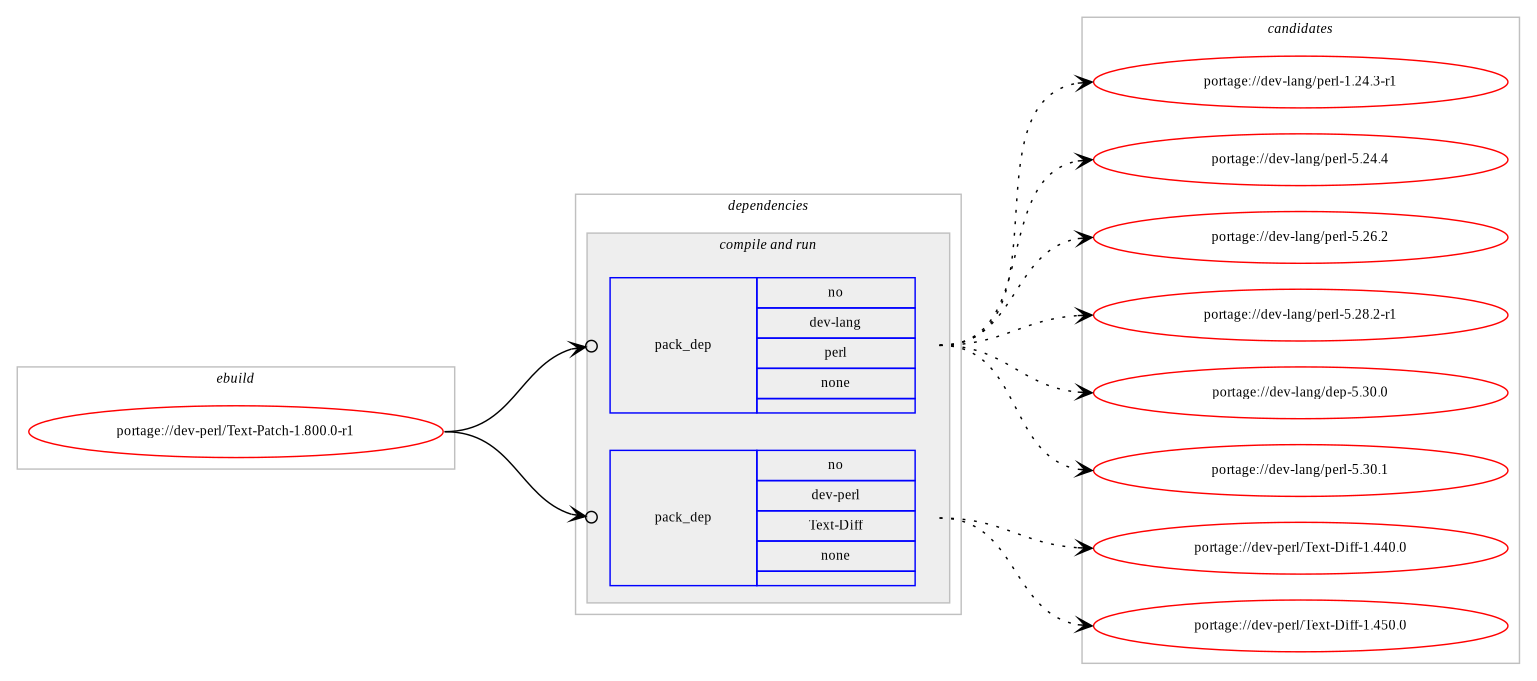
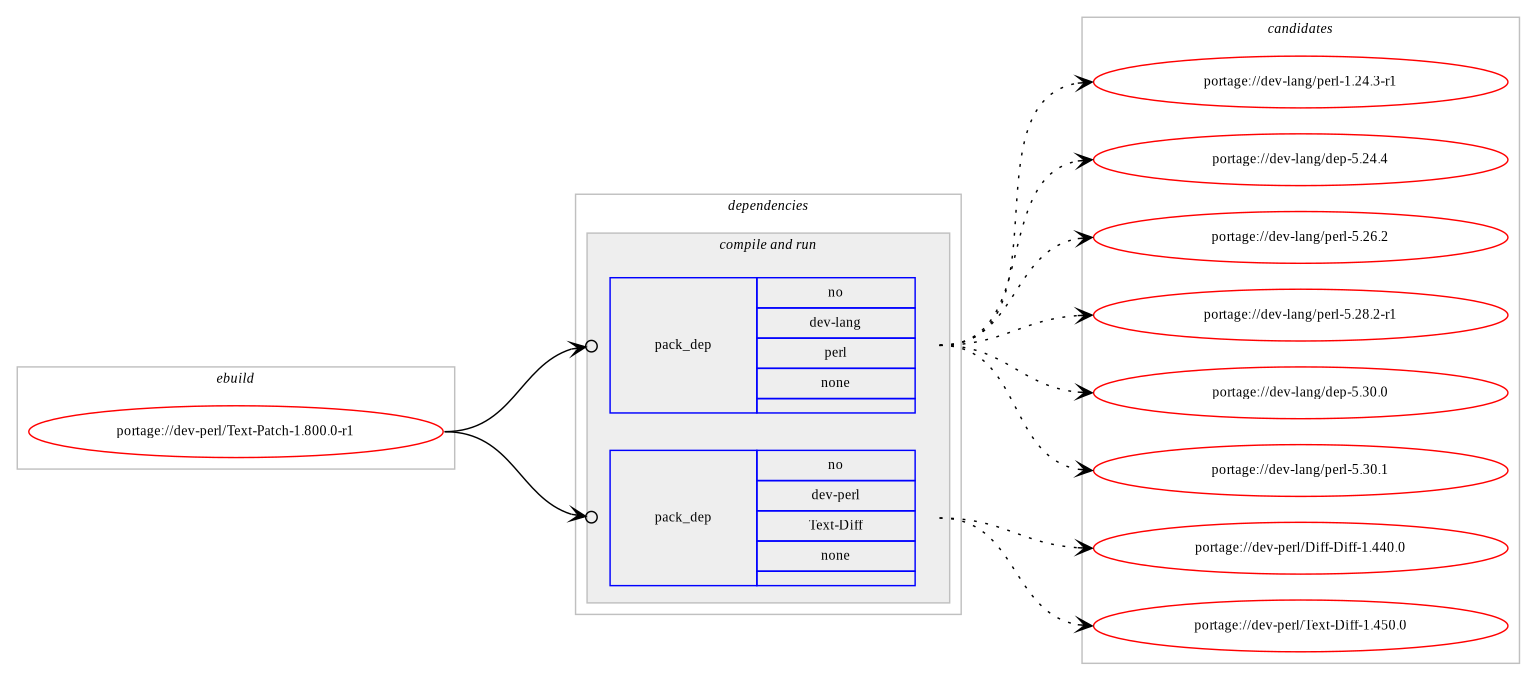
node "portage://dev-lang/perl-5.24.4": label "portage://dev-lang/perl-5.24.4" -> "portage://dev-lang/dep-5.24.4"
node "portage://dev-perl/Text-Diff-1.440.0": label "portage://dev-perl/Text-Diff-1.440.0" -> "portage://dev-perl/Diff-Diff-1.440.0"
